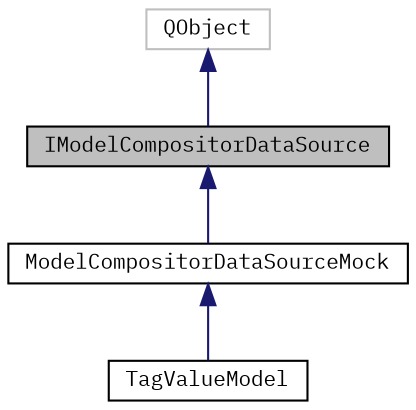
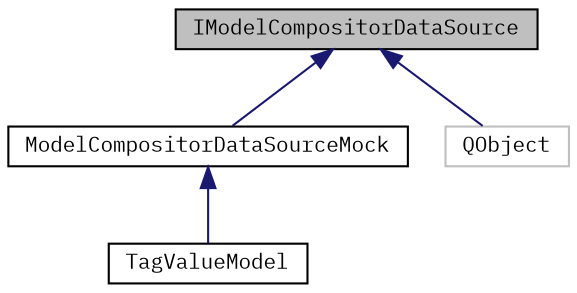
edge "IModelCompositorDataSource" -> "QObject": reversed
